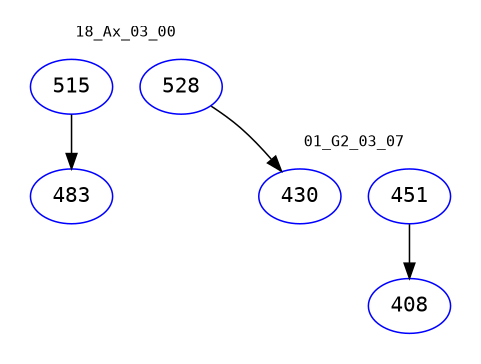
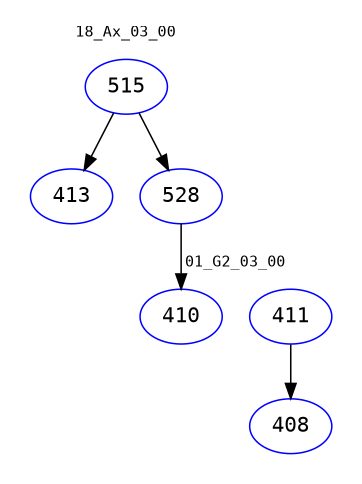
edge "515" -> "528": added
cluster "01_G2_03_07": label "01_G2_03_07" -> "01_G2_03_00"
node "483": label "483" -> "413"
node "430": label "430" -> "410"
node "451": label "451" -> "411"
